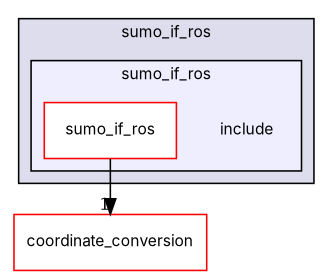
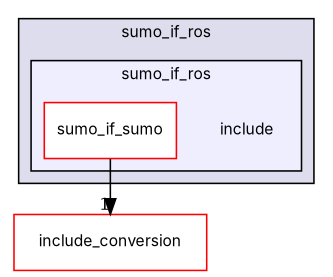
node "sumo_if_ros": label "sumo_if_ros" -> "sumo_if_sumo"
node "coordinate_conversion": label "coordinate_conversion" -> "include_conversion"
